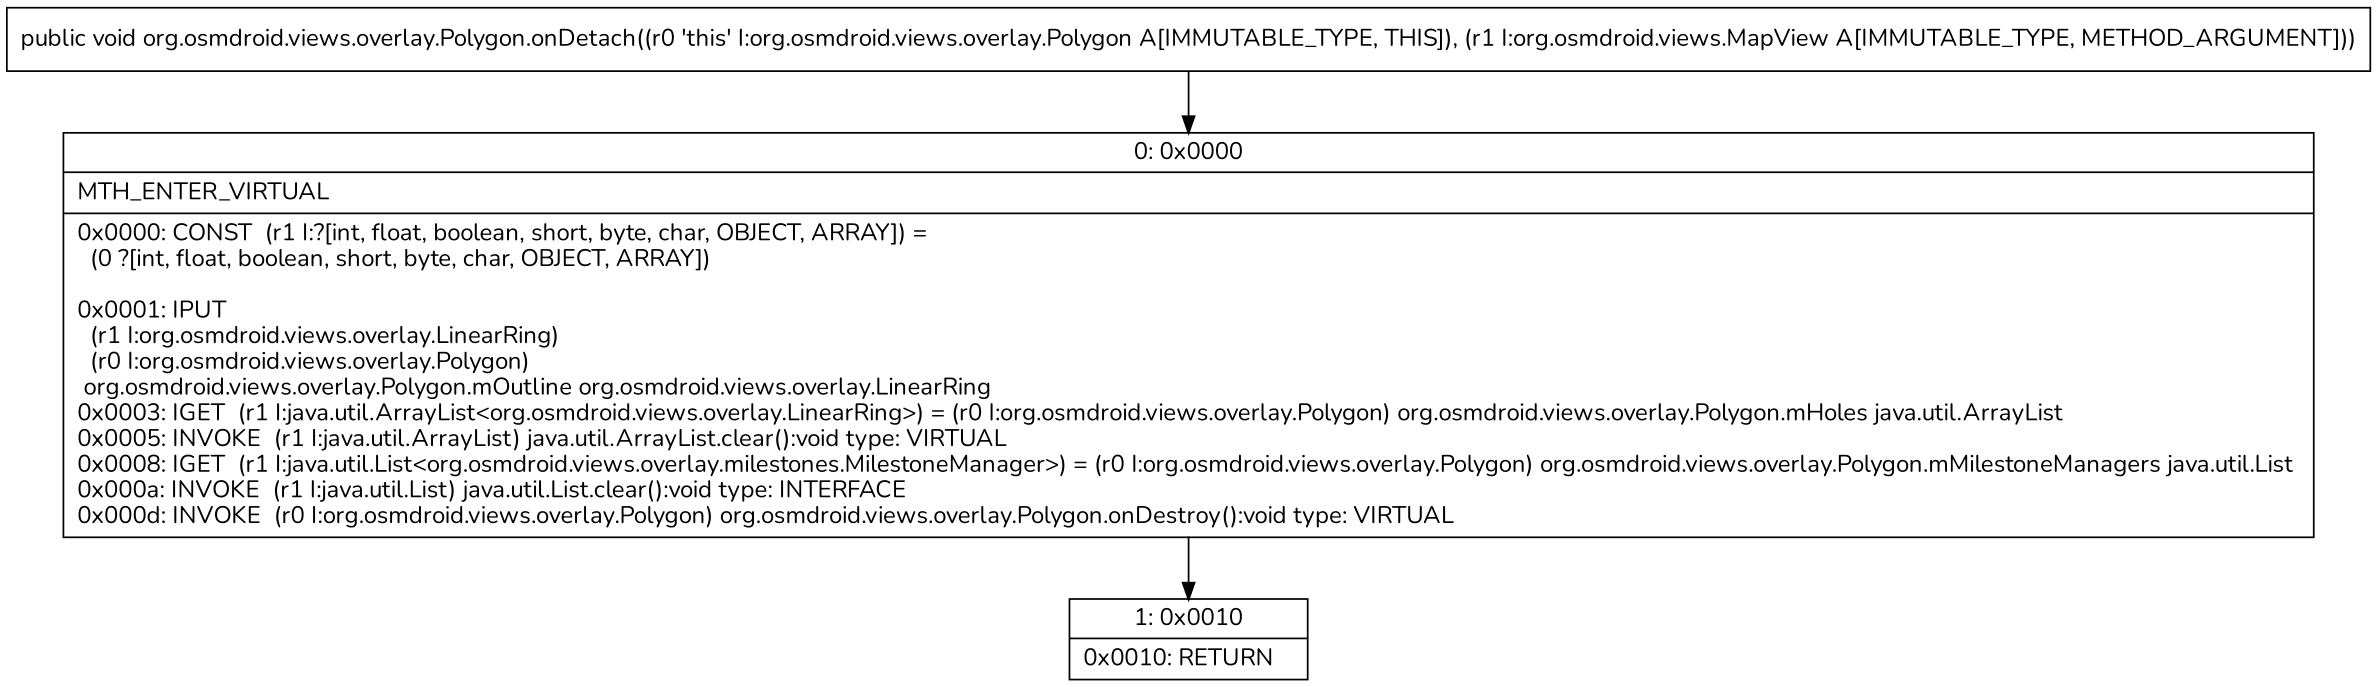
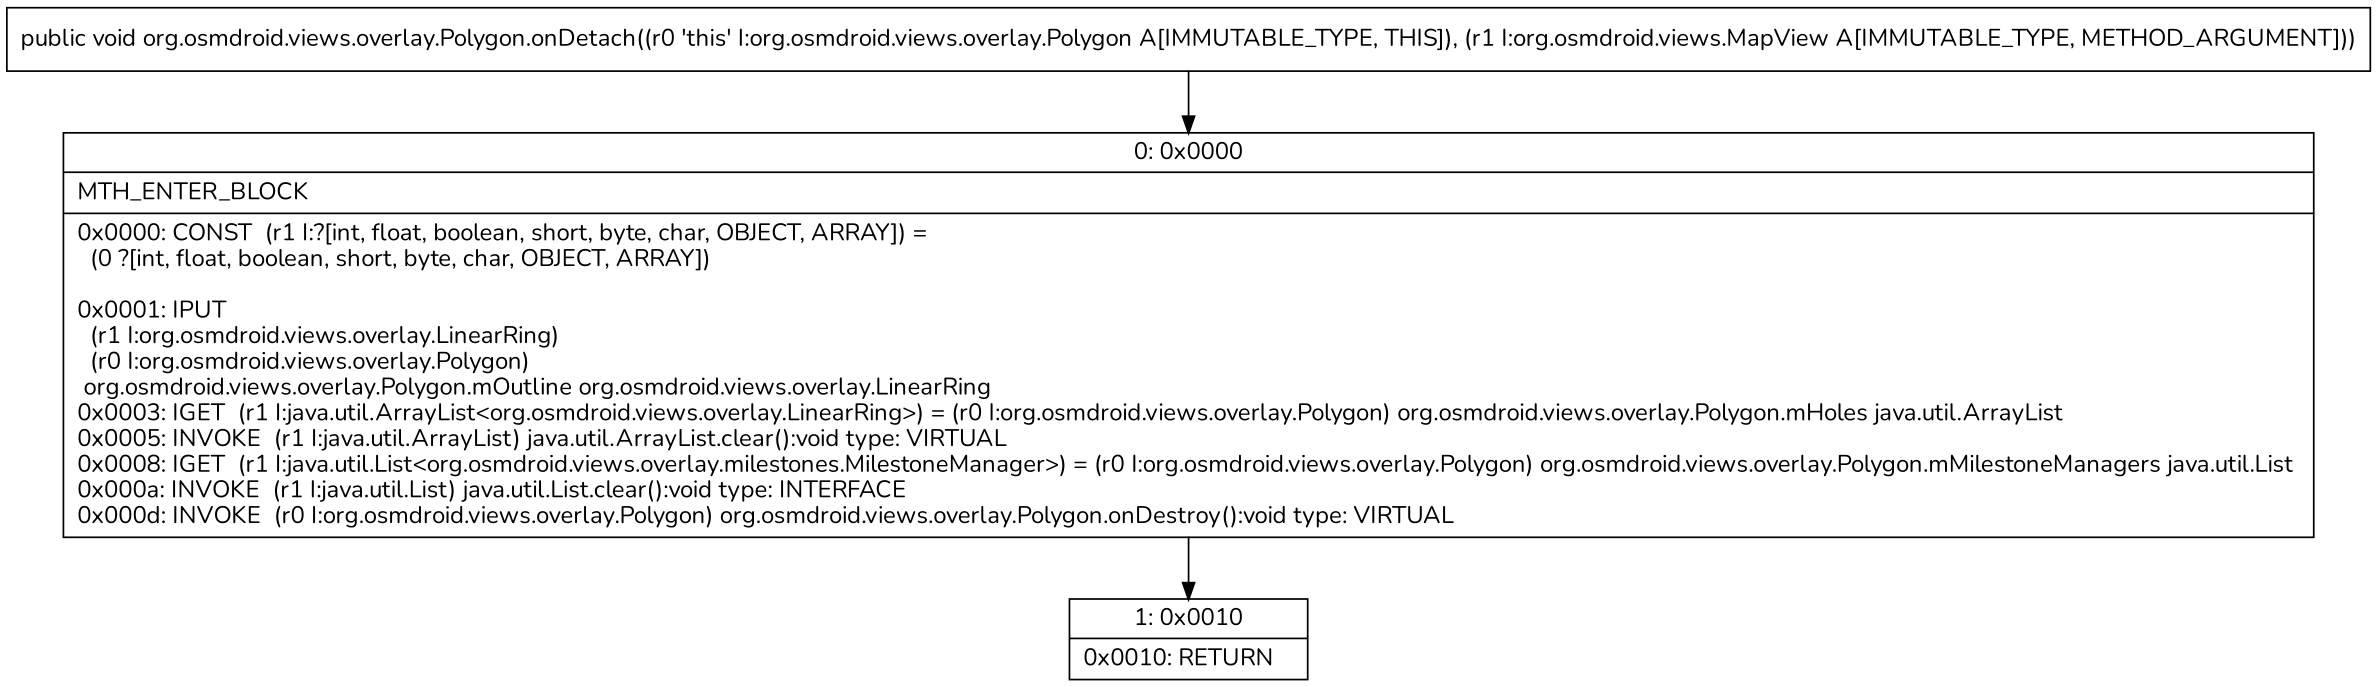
node "0: 0x0000": text "MTH_ENTER_VIRTUAL" -> "MTH_ENTER_BLOCK"
